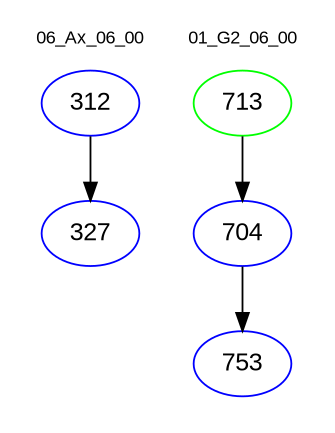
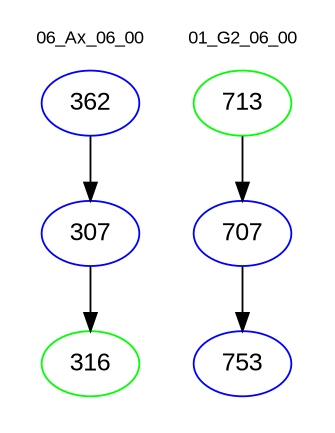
node "312": label "312" -> "362"
node "327": label "327" -> "307"
node "704": label "704" -> "707"
node "316": added
